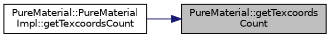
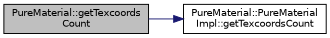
edge "PureMaterial::PureMaterial Impl::getTexcoordsCount" -> "PureMaterial::getTexcoords Count": reversed
